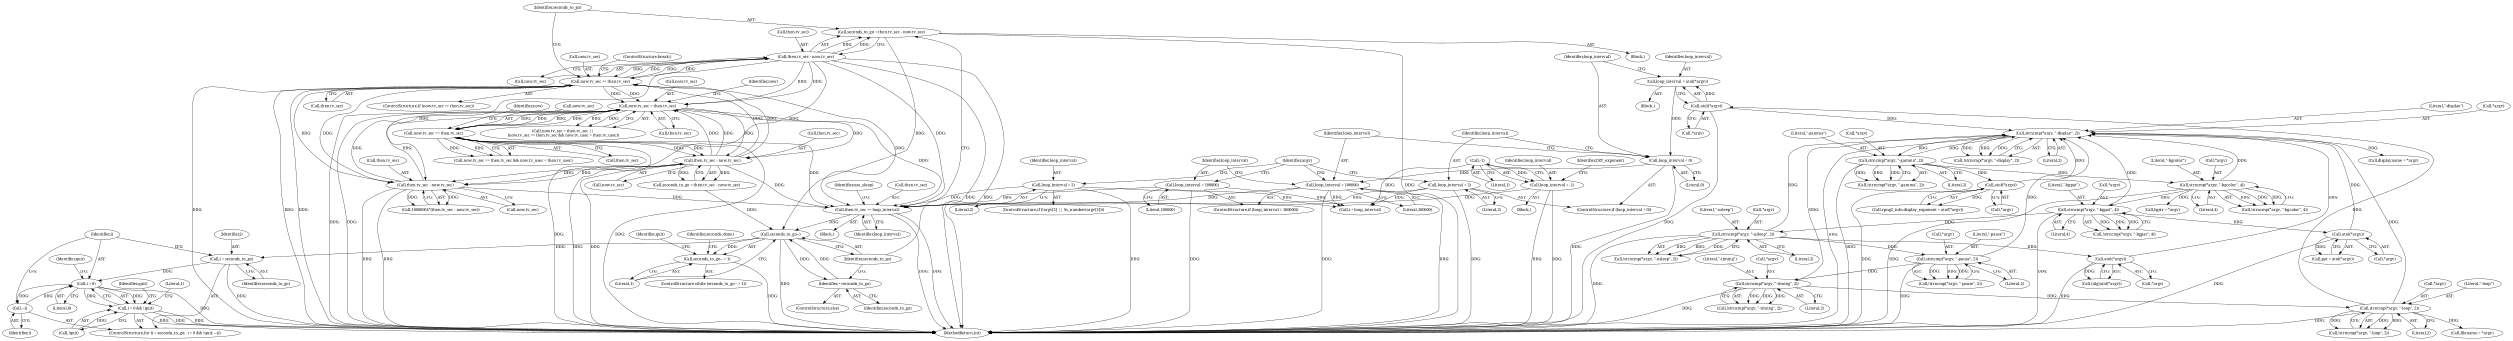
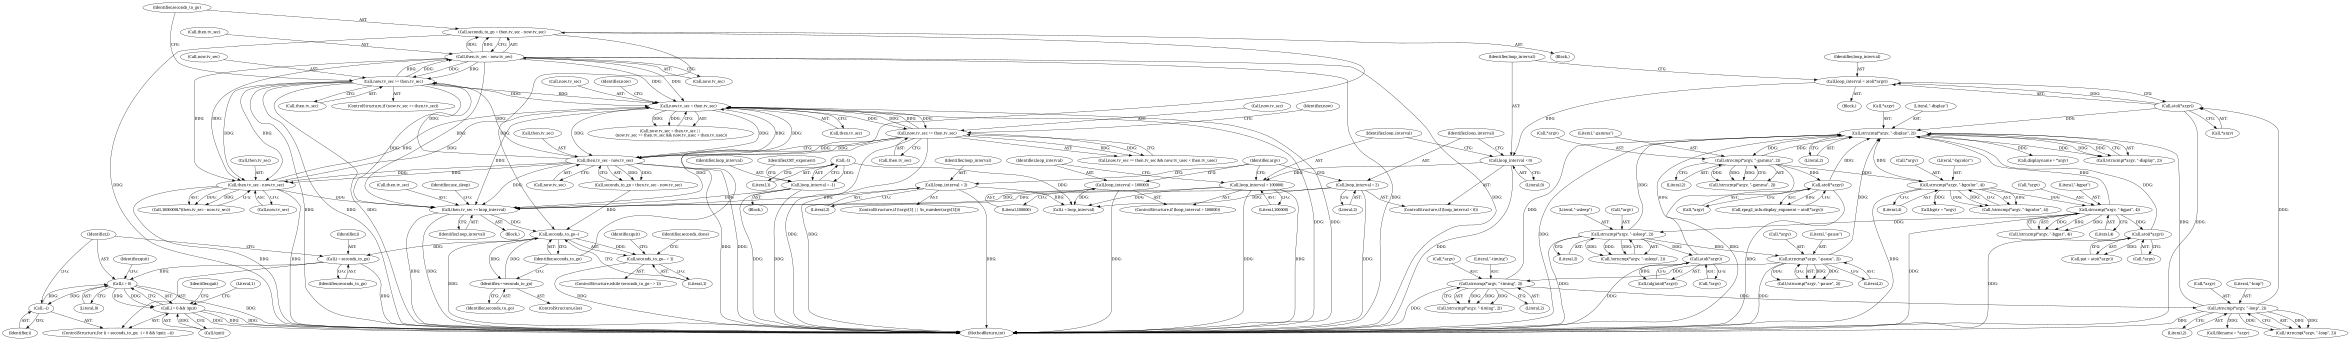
node "(ControlStructure,break;)": removed
edge "(Call,loop_interval = 100000)" -> "(Call,then.tv_sec += loop_interval)": removed, label "DDG:"
